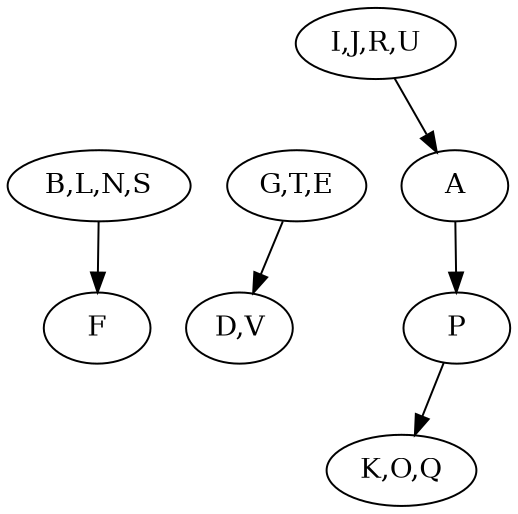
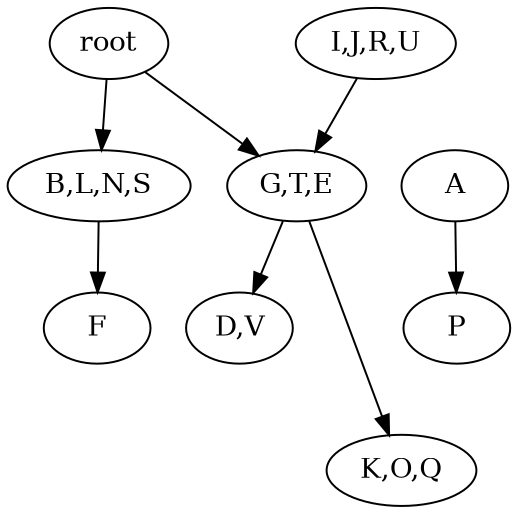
node "root": added
edge "I,J,R,U" -> "A": now "I,J,R,U" -> "G,T,E"
edge "P" -> "K,O,Q": now "G,T,E" -> "K,O,Q"
